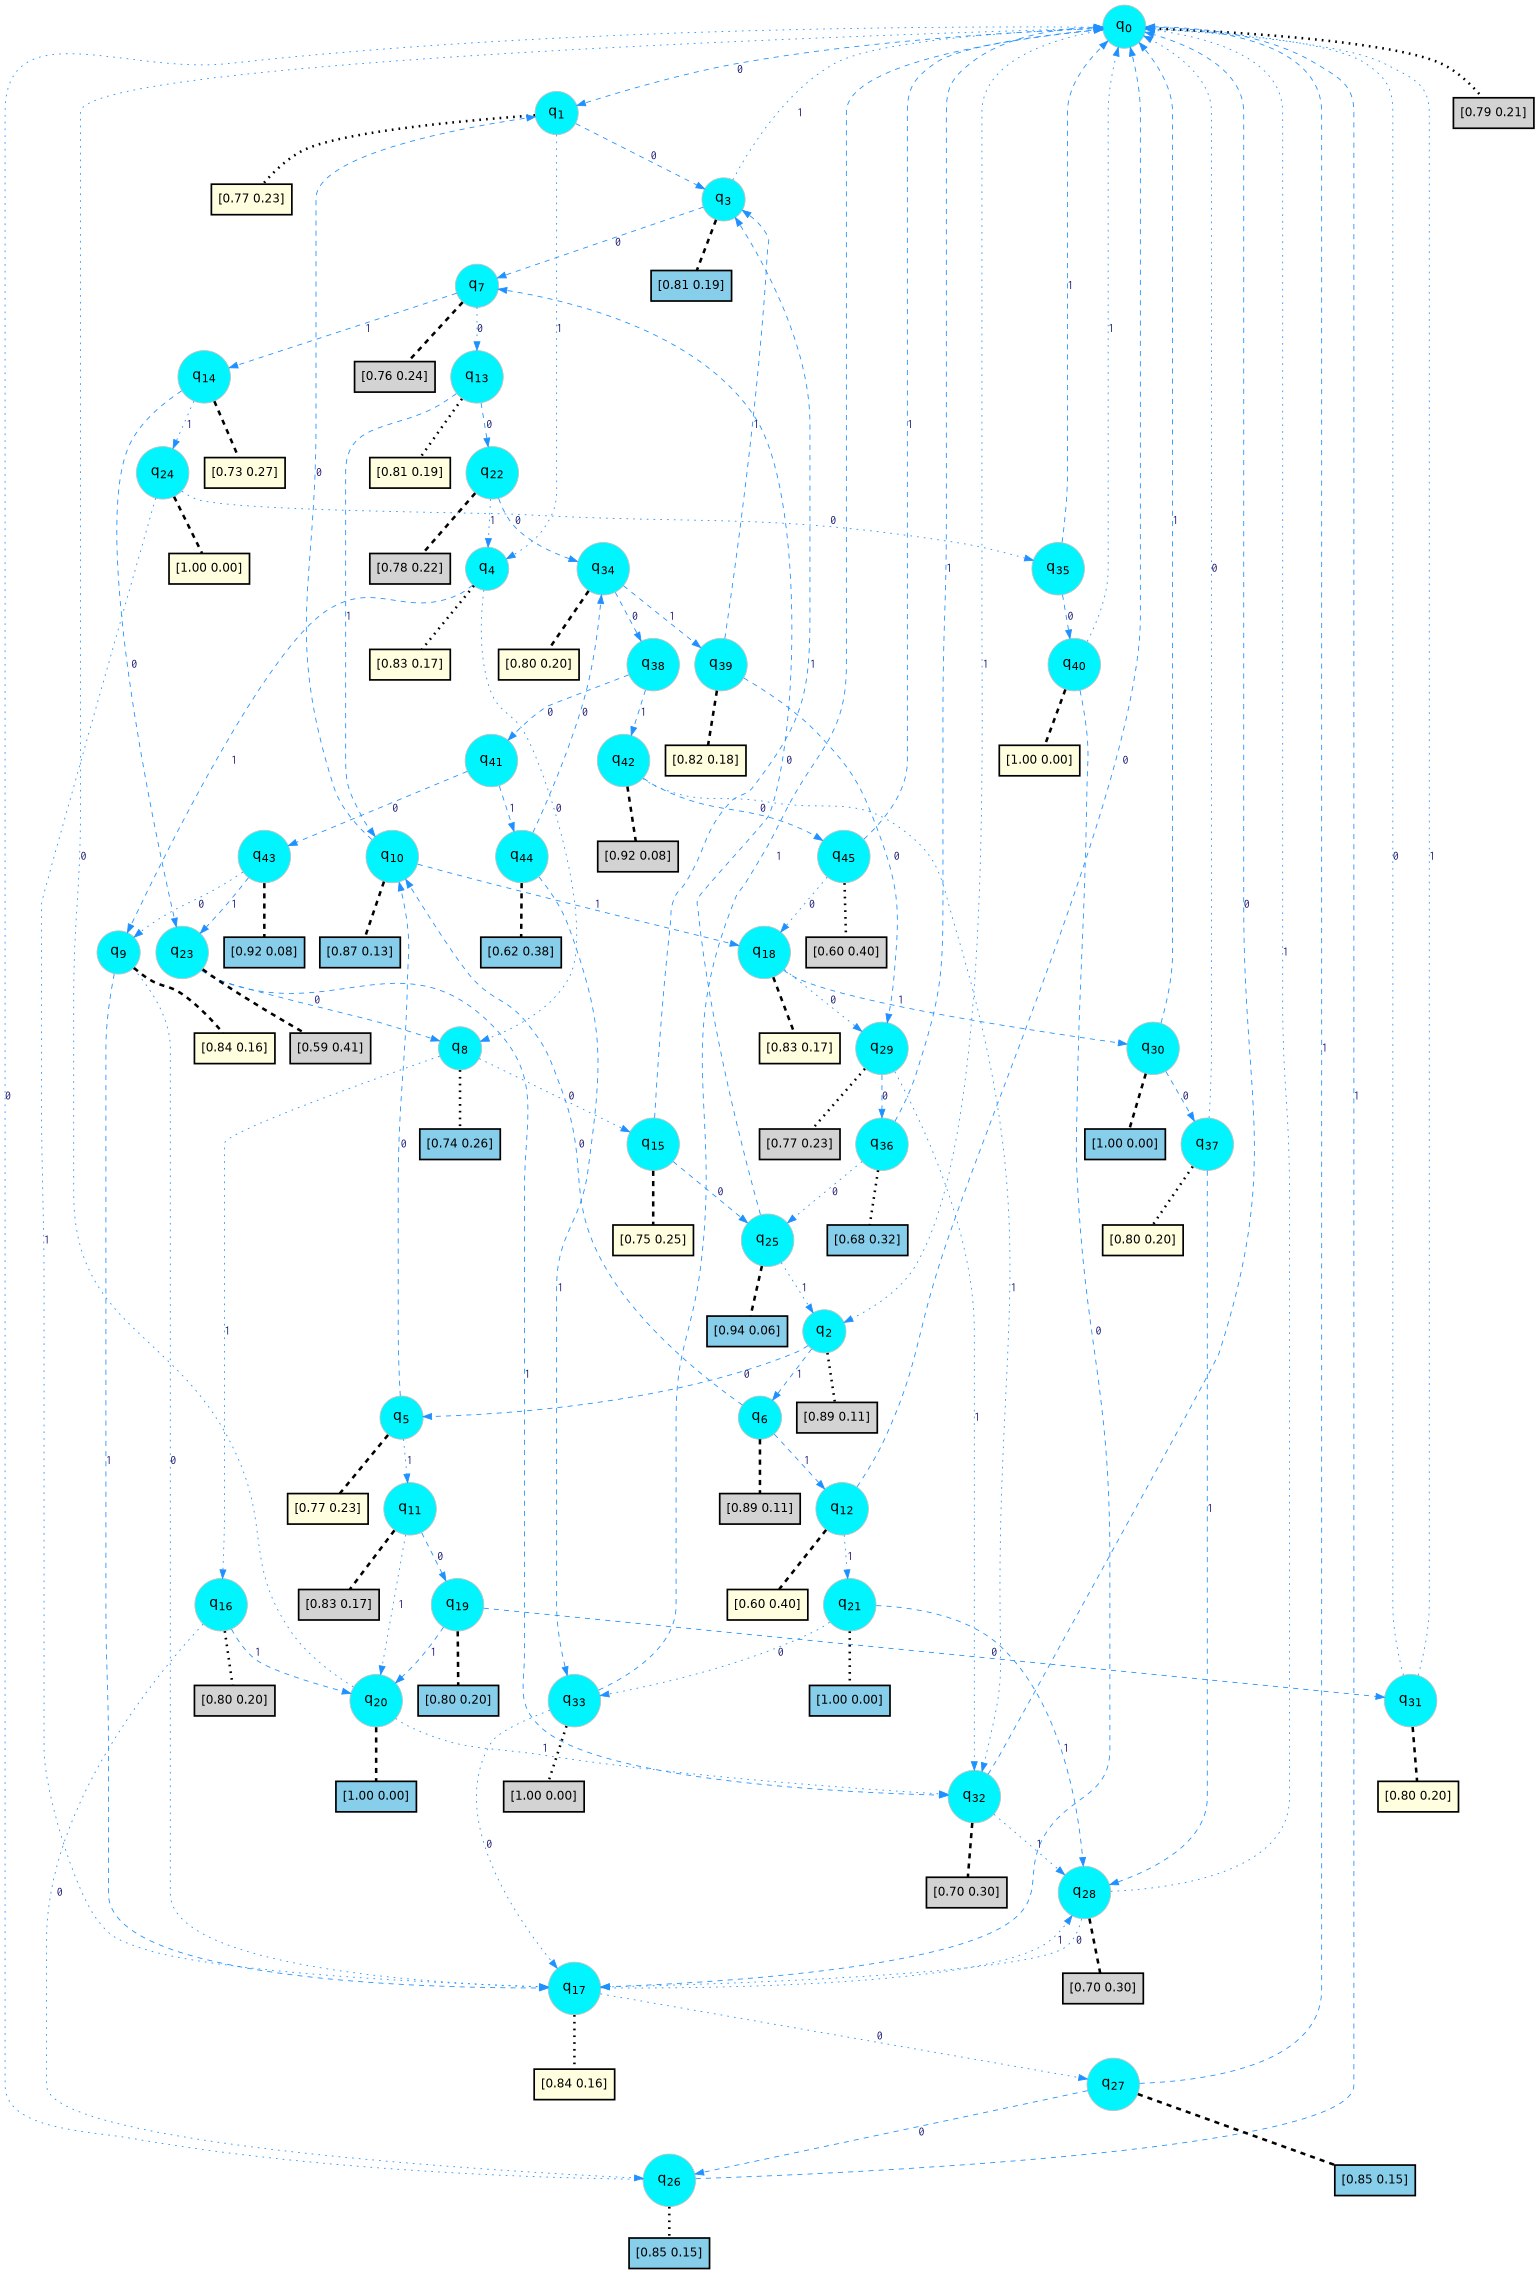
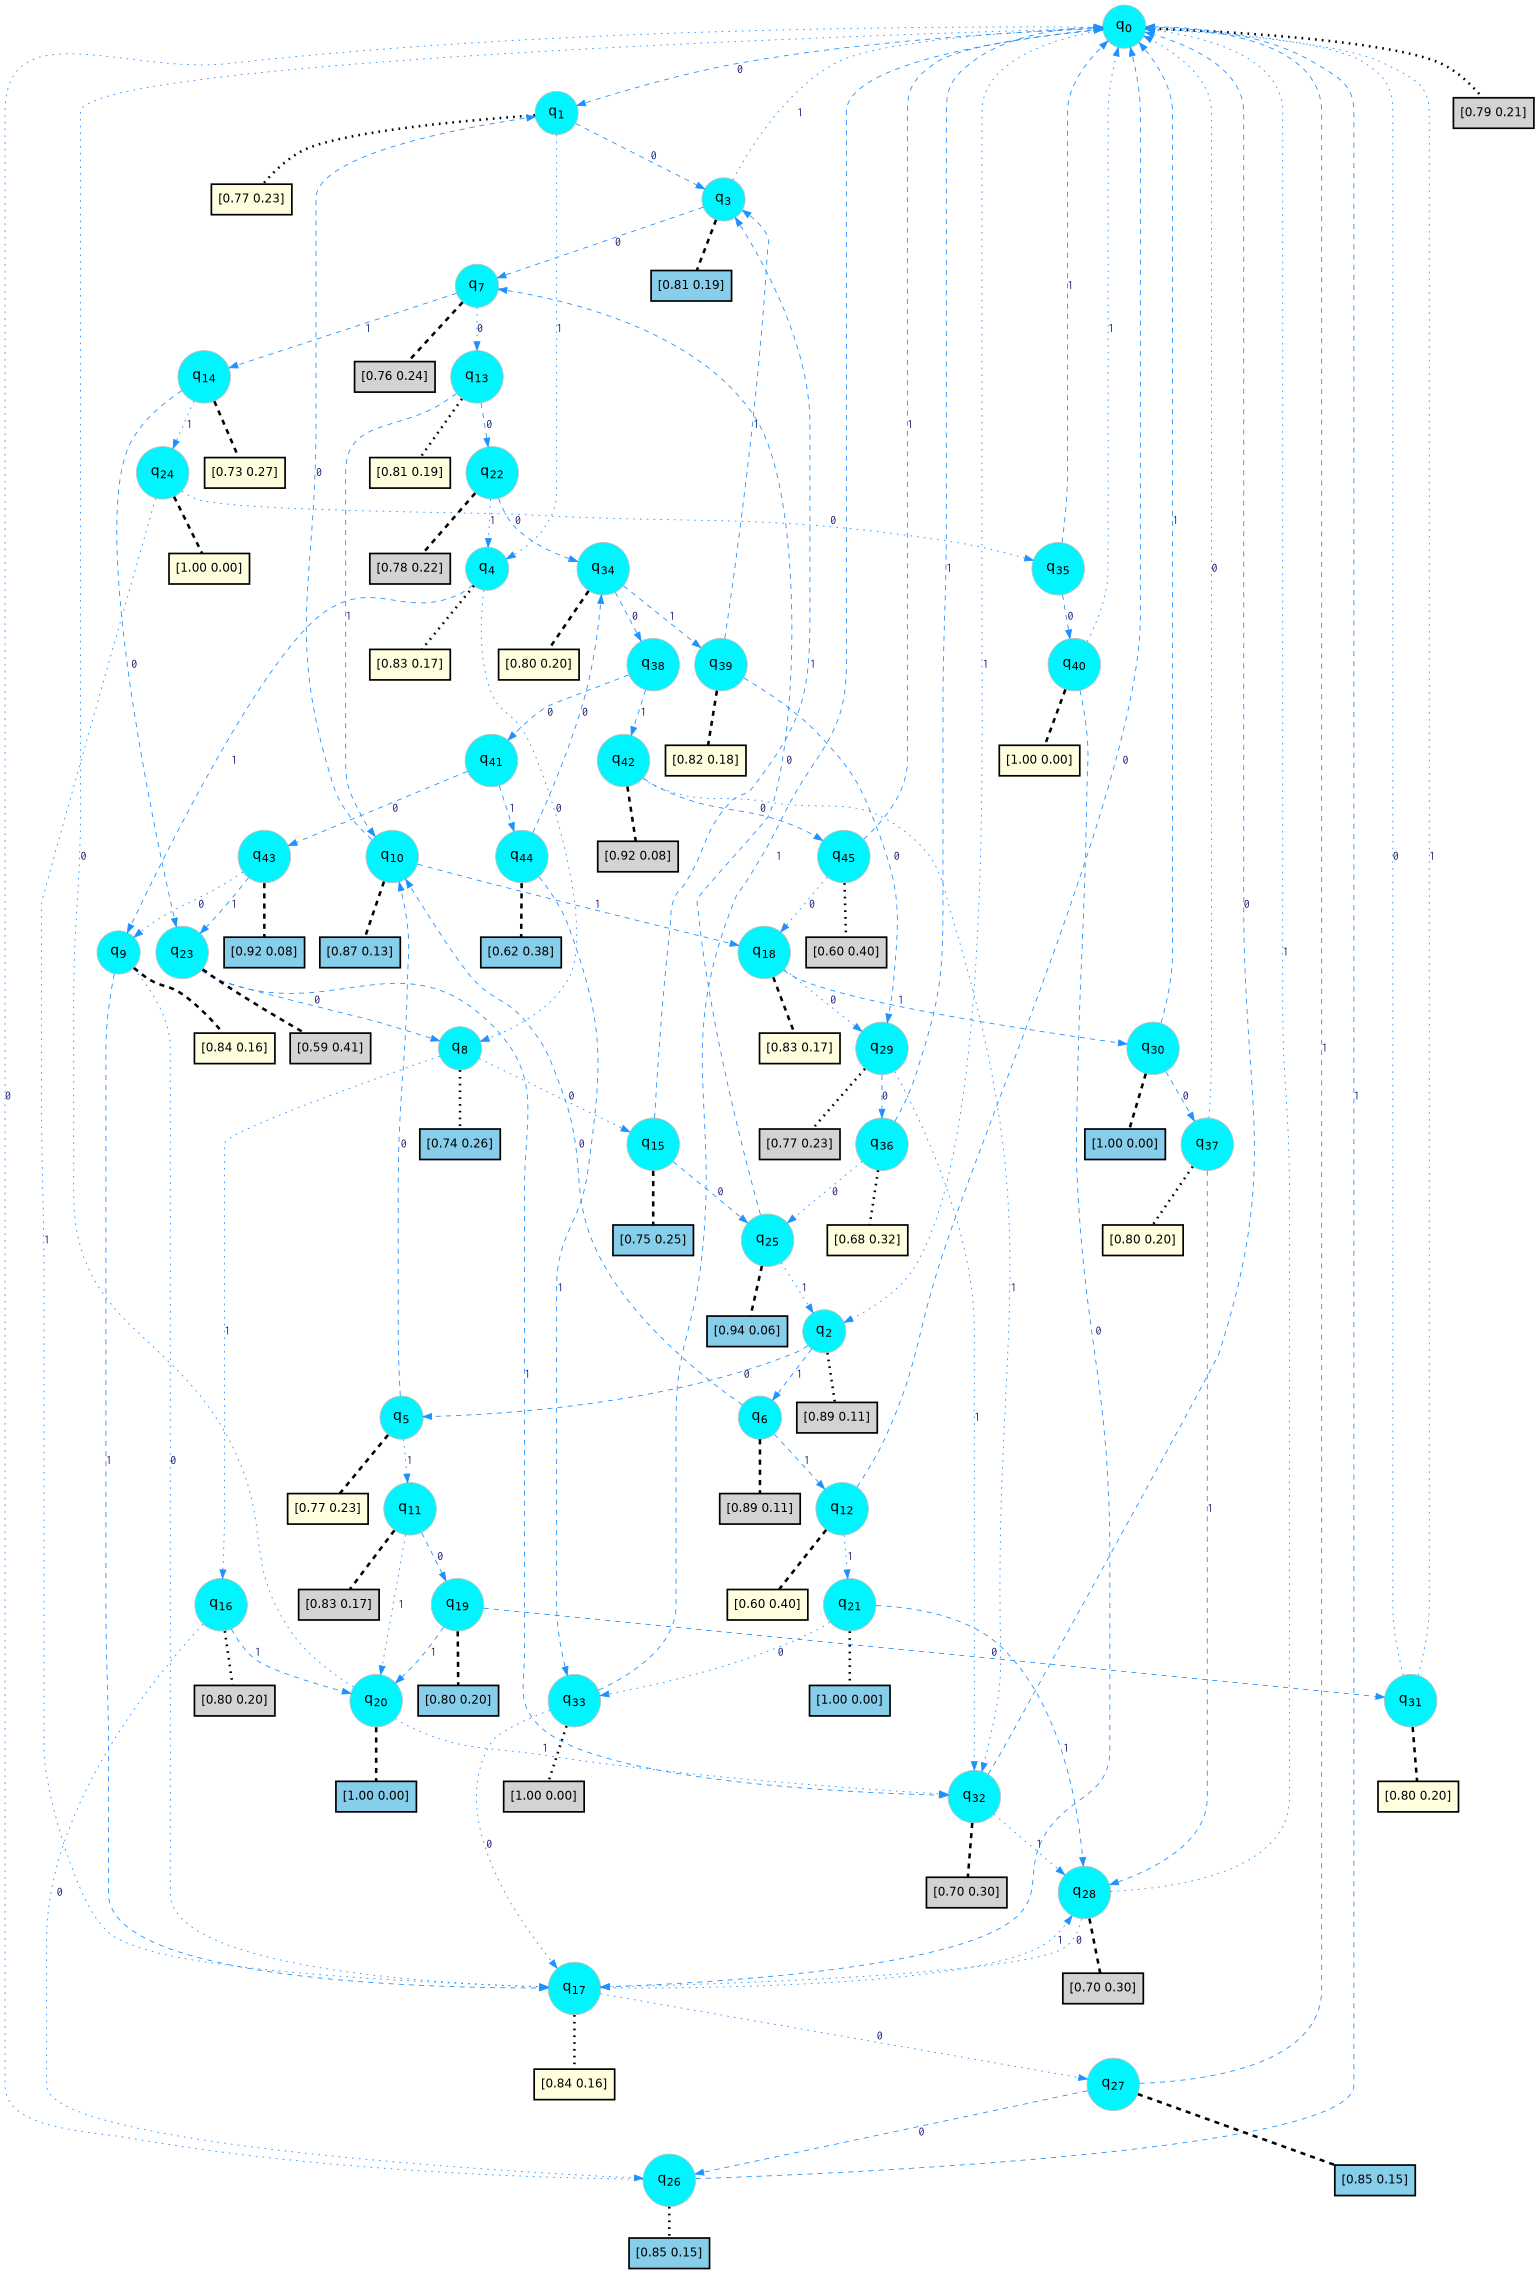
node "[0.75 0.25]": fillcolor lightyellow -> skyblue
node "[0.68 0.32]": fillcolor skyblue -> lightyellow
